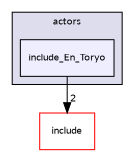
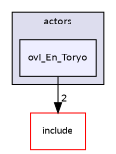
node "include_En_Toryo": label "include_En_Toryo" -> "ovl_En_Toryo"
